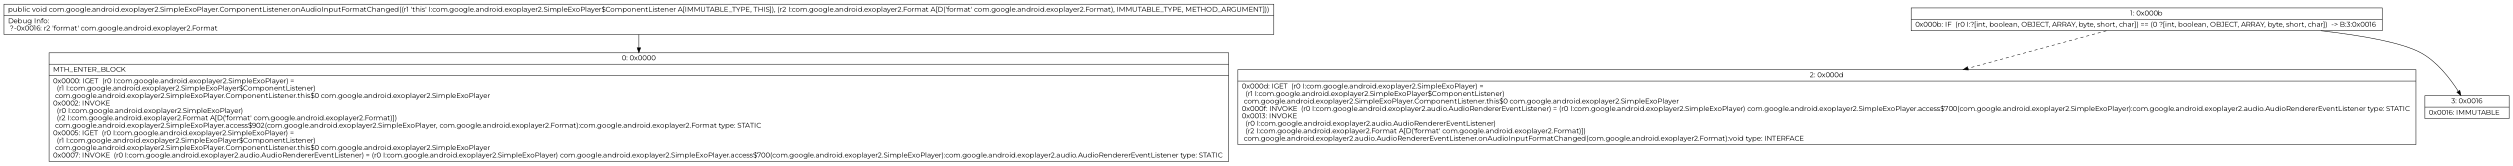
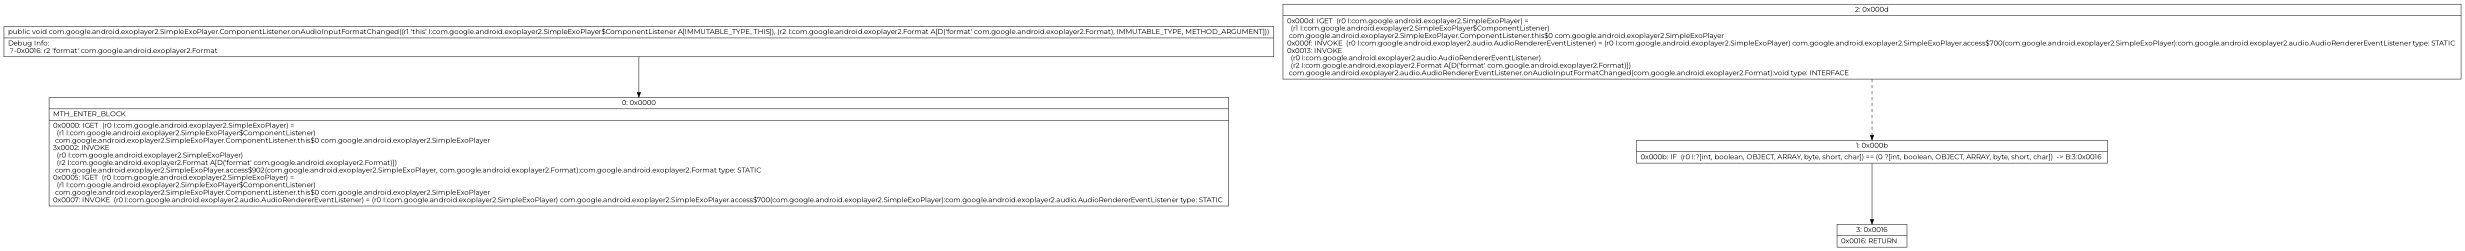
edge "1: 0x000b" -> "2: 0x000d": reversed
node "0: 0x0000": text "0x0002: INVOKE" -> "3x0002: INVOKE"
node "3: 0x0016": text "0x0016: IMMUTABLE" -> "0x0016: RETURN"
